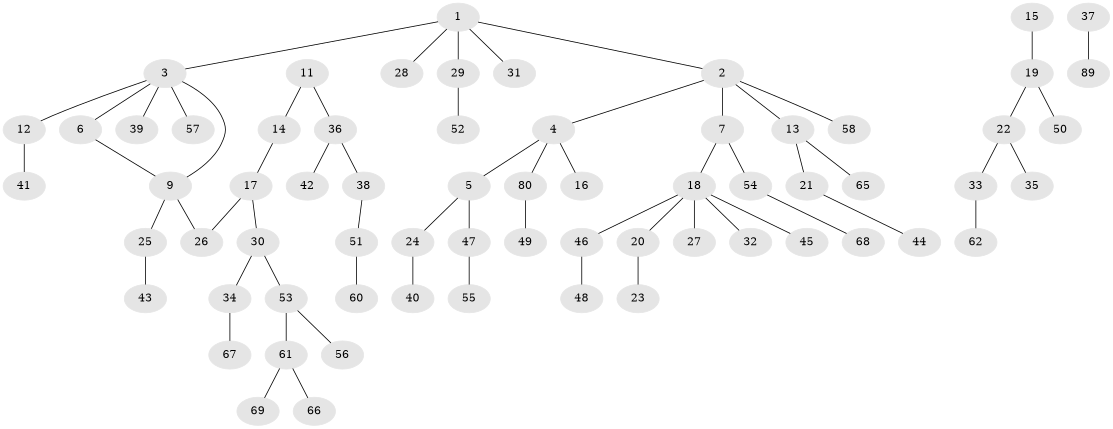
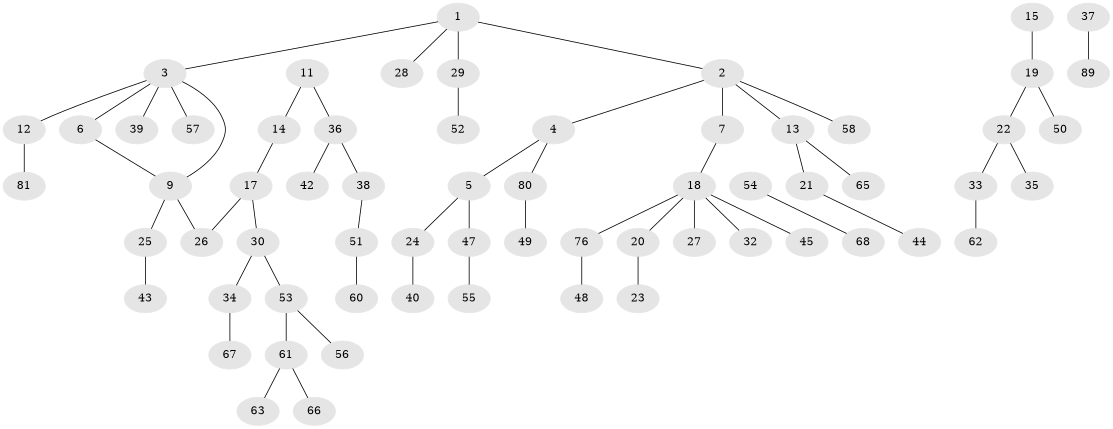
node "31": removed
edge "7" -- "54": removed
node "41": label "41" -> "81"
node "16": removed
node "46": label "46" -> "76"
node "69": label "69" -> "63"
